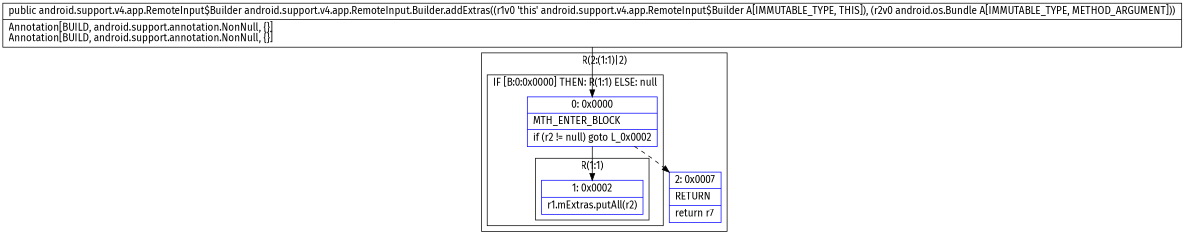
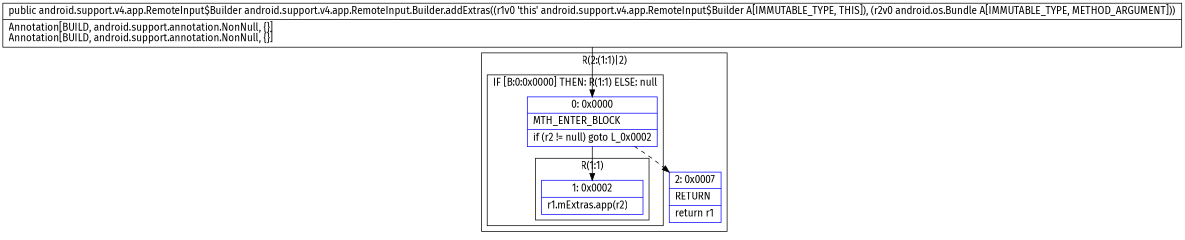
node "1: 0x0002": text "r1.mExtras.putAll(r2)" -> "r1.mExtras.app(r2)"
node "2: 0x0007": text "return r7" -> "return r1"
